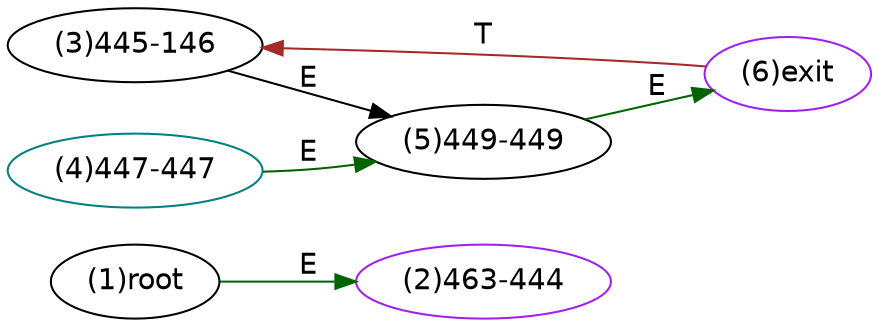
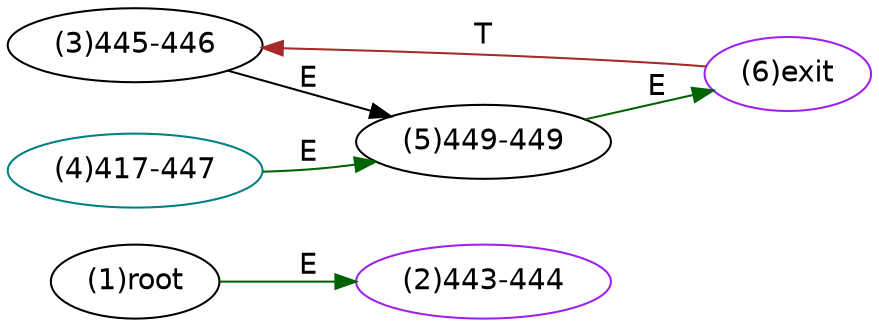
node "(3)445-146": label "(3)445-146" -> "(3)445-446"
node "(4)447-447": label "(4)447-447" -> "(4)417-447"
node "(2)463-444": label "(2)463-444" -> "(2)443-444"
